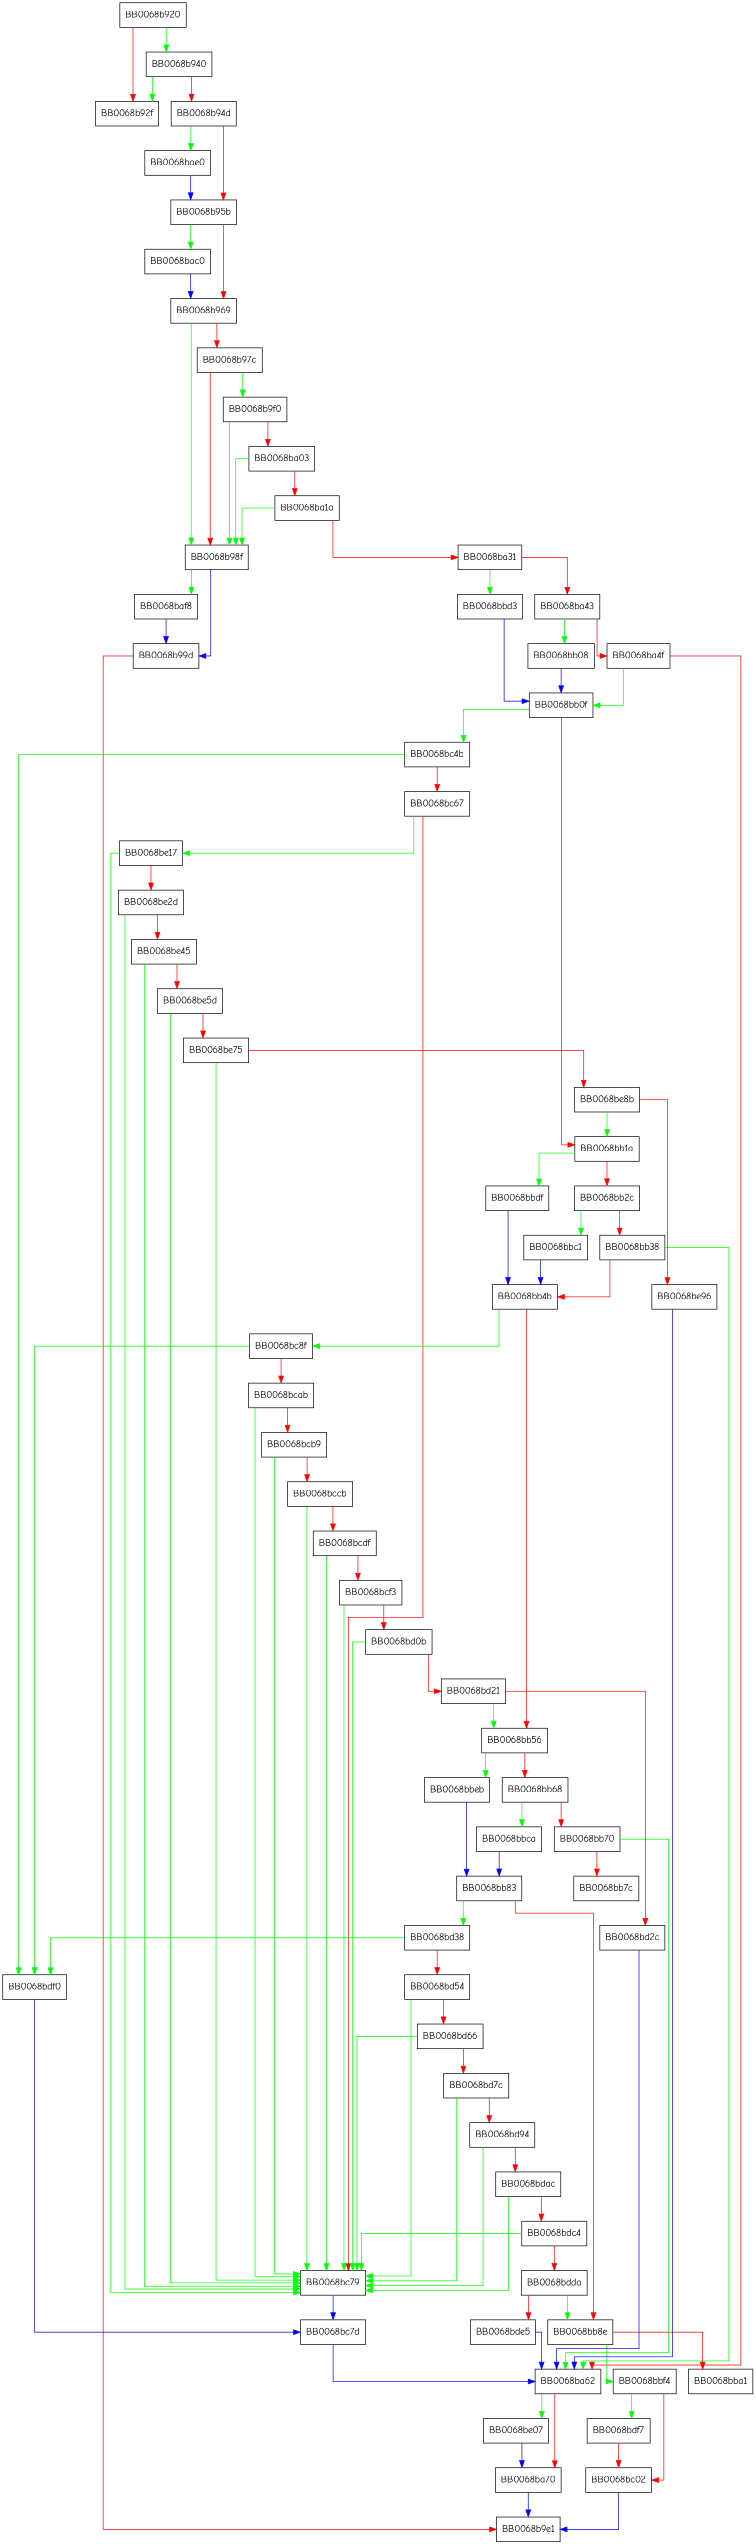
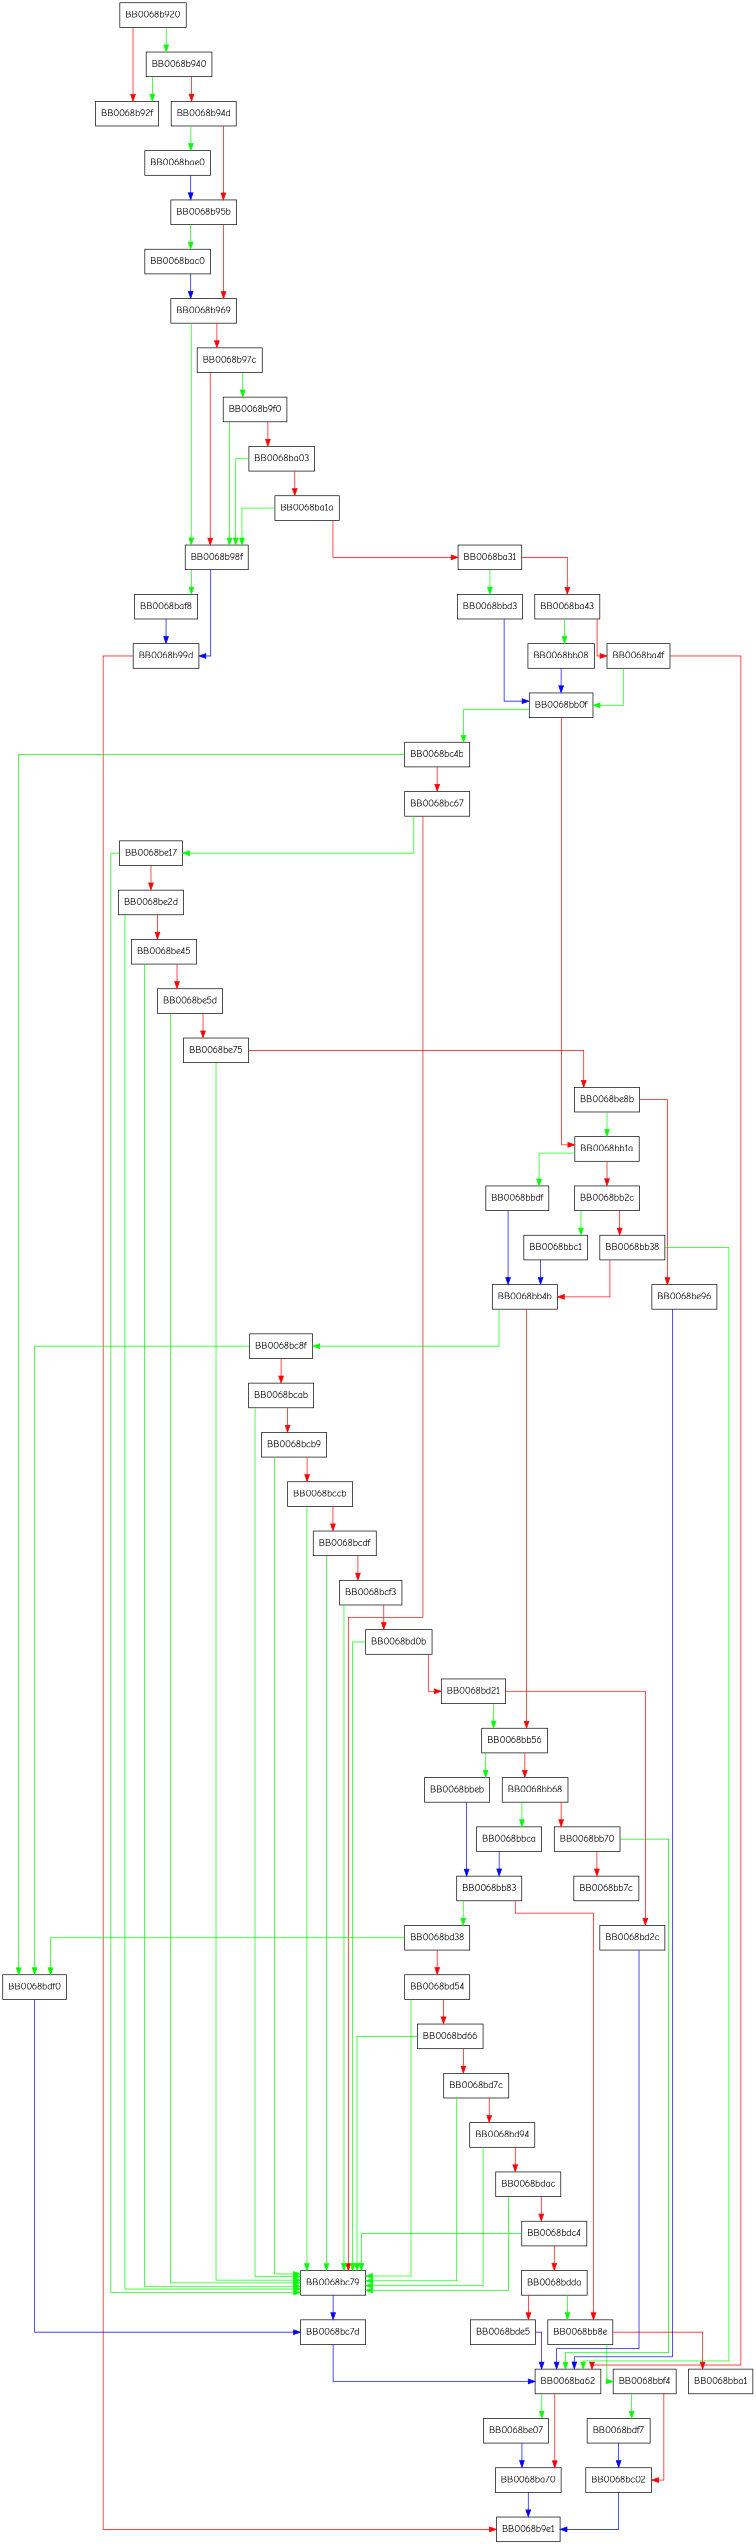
edge "BB0068bdf7" -> "BB0068bc02": color red -> blue
